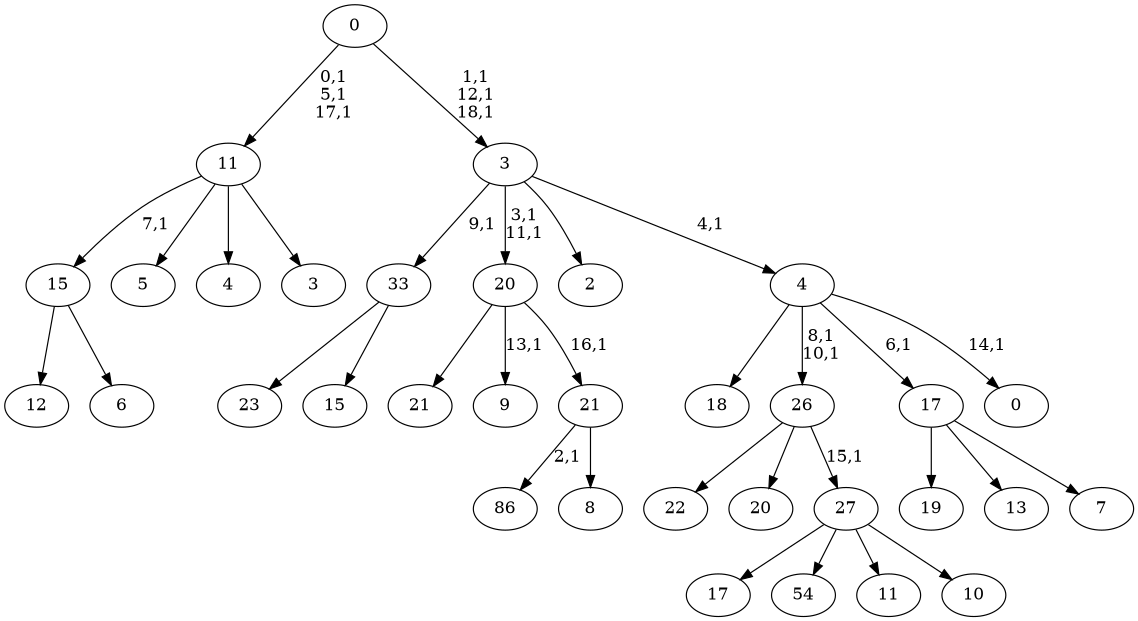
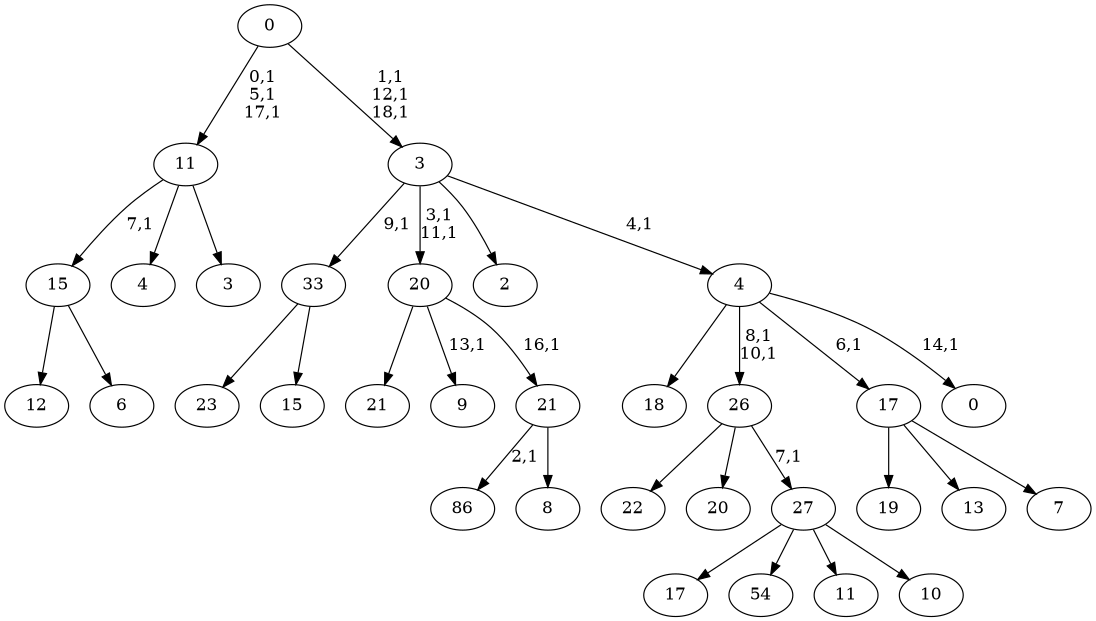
node "5": removed
edge "26" -> "27": label "15,1" -> "7,1"
